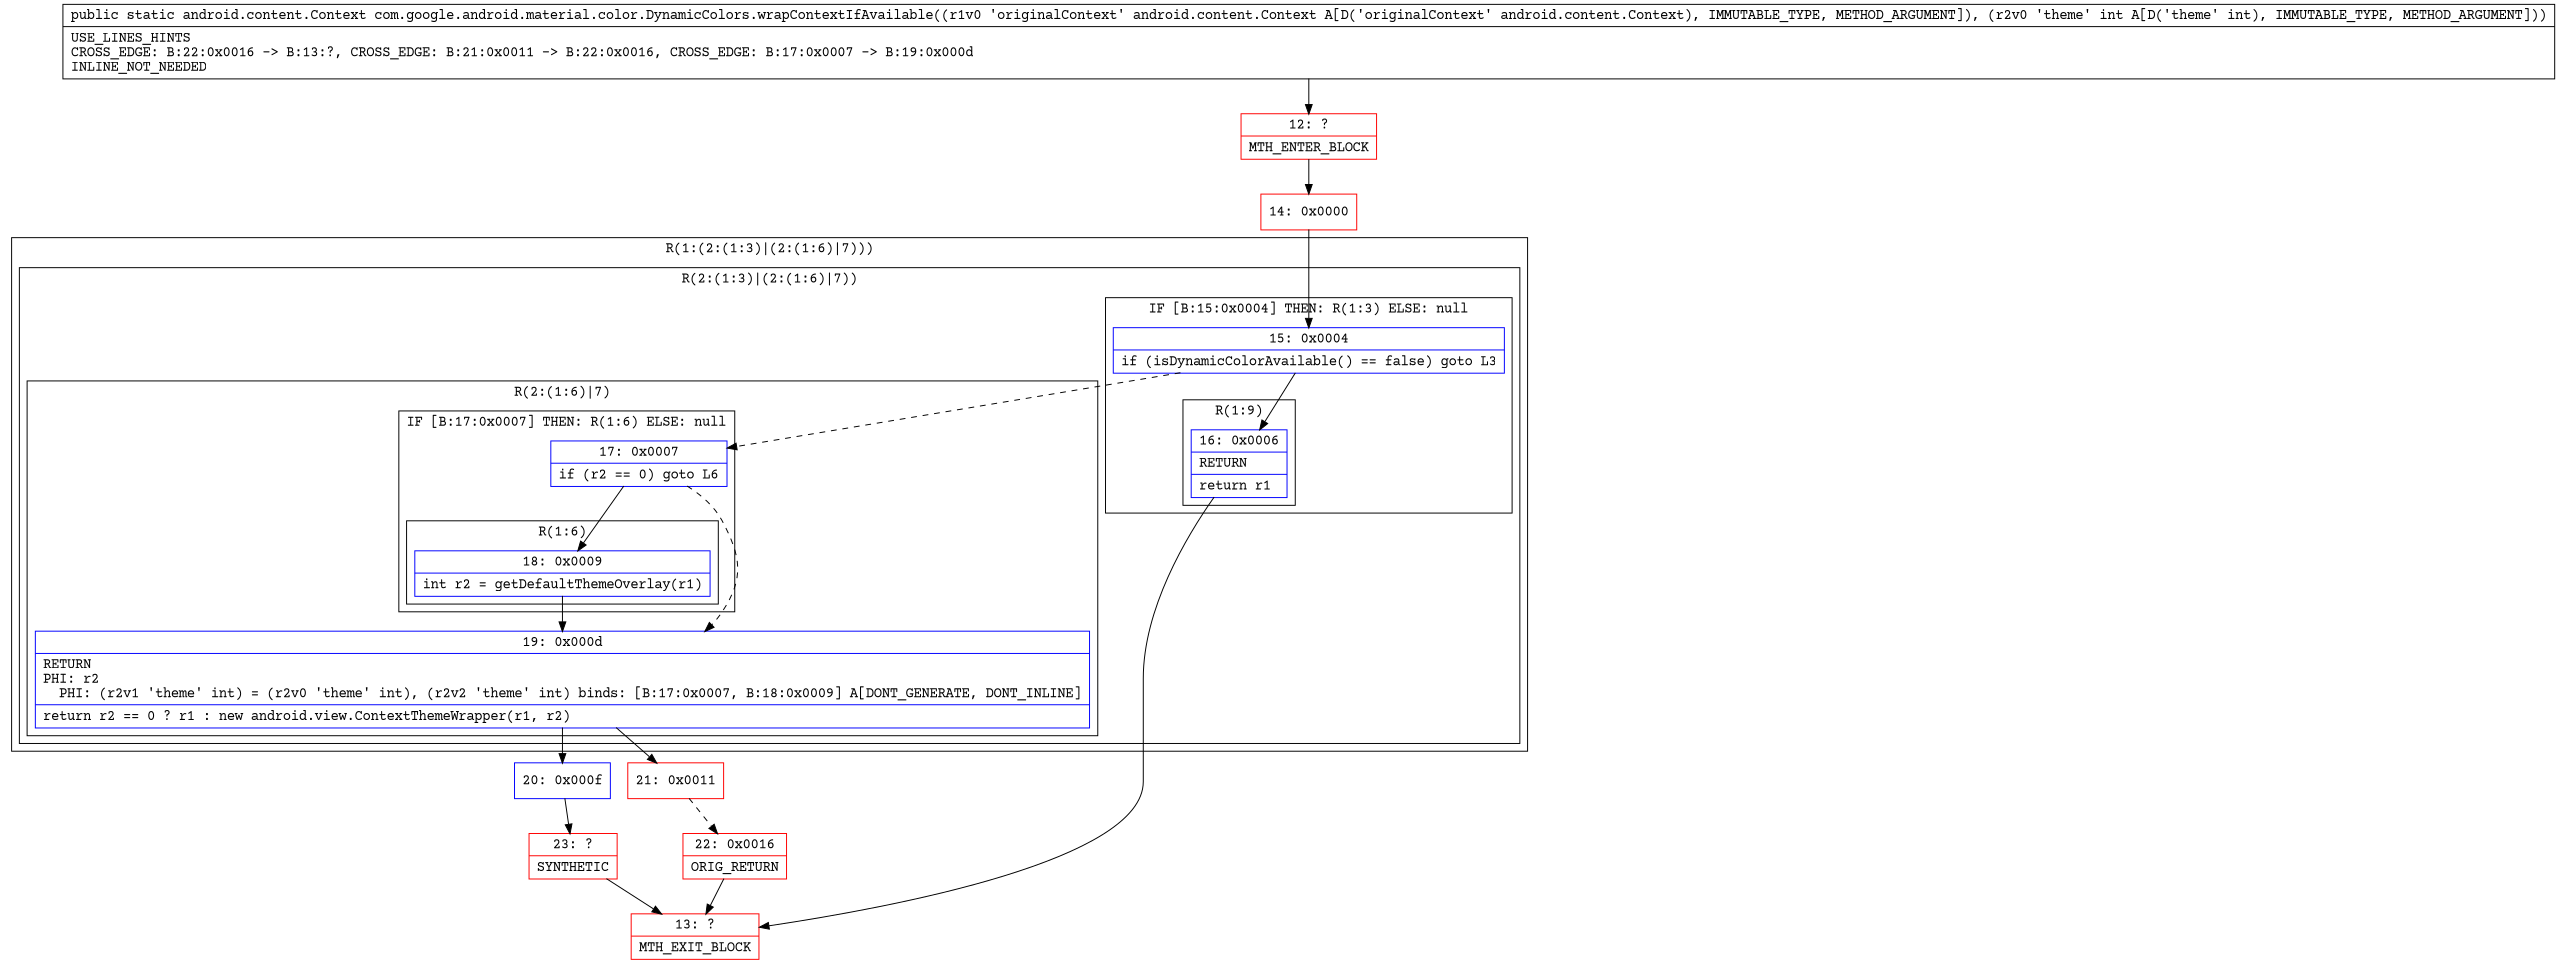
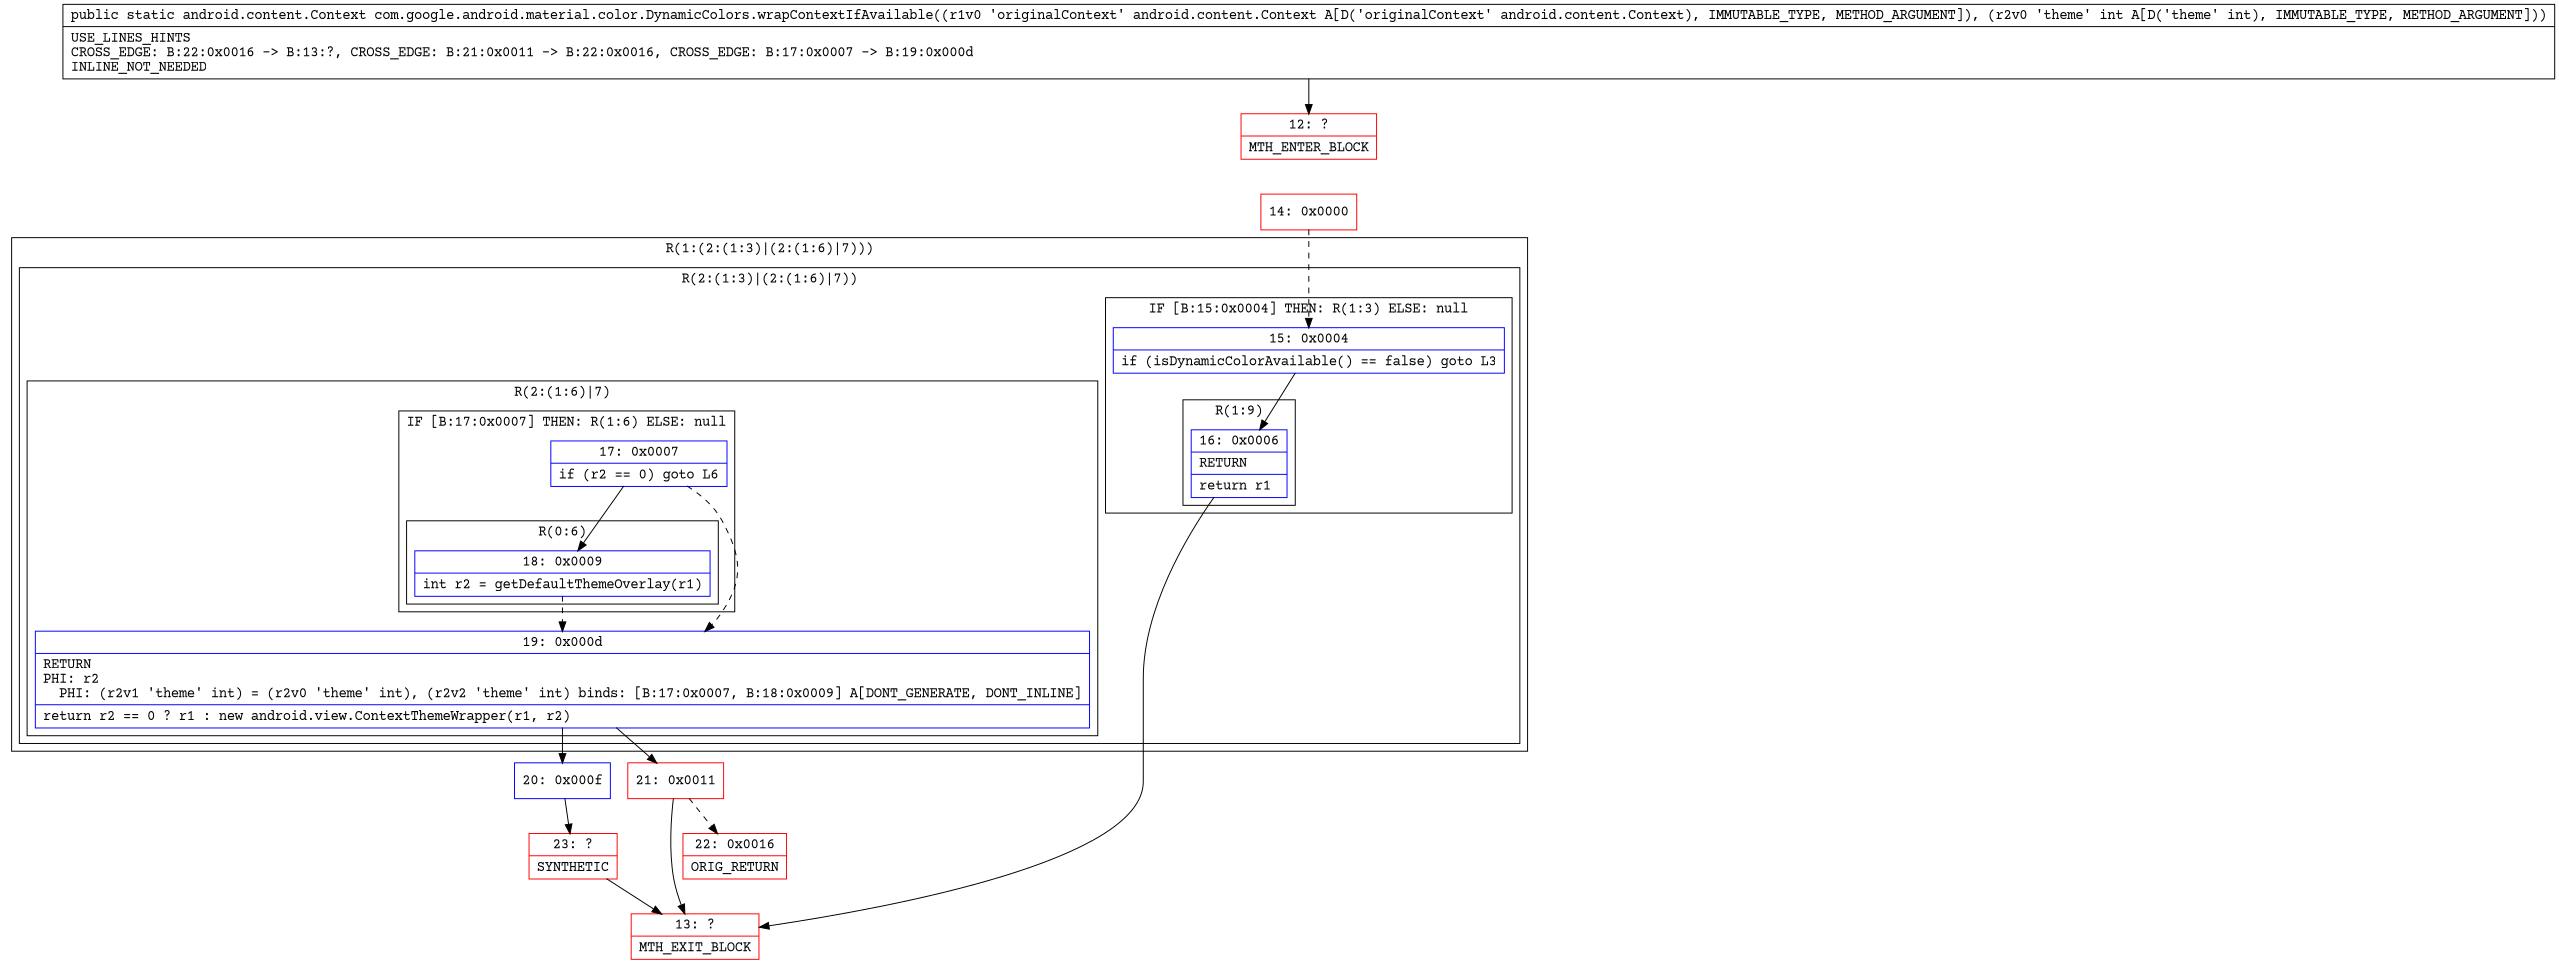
edge "12: ?" -> "14: 0x0000": removed
edge "14: 0x0000" -> "15: 0x0004": style solid -> dashed
edge "15: 0x0004" -> "17: 0x0007": removed
cluster "R(1:6)": label "R(1:6)" -> "R(0:6)"
edge "18: 0x0009" -> "19: 0x000d": style solid -> dashed
edge "22: 0x0016" -> "13: ?": now "21: 0x0011" -> "13: ?"
